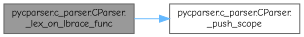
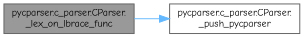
node "pycparser.c_parser.CParser. _push_scope": label "pycparser.c_parser.CParser. _push_scope" -> "pycparser.c_parser.CParser. _push_pycparser"
